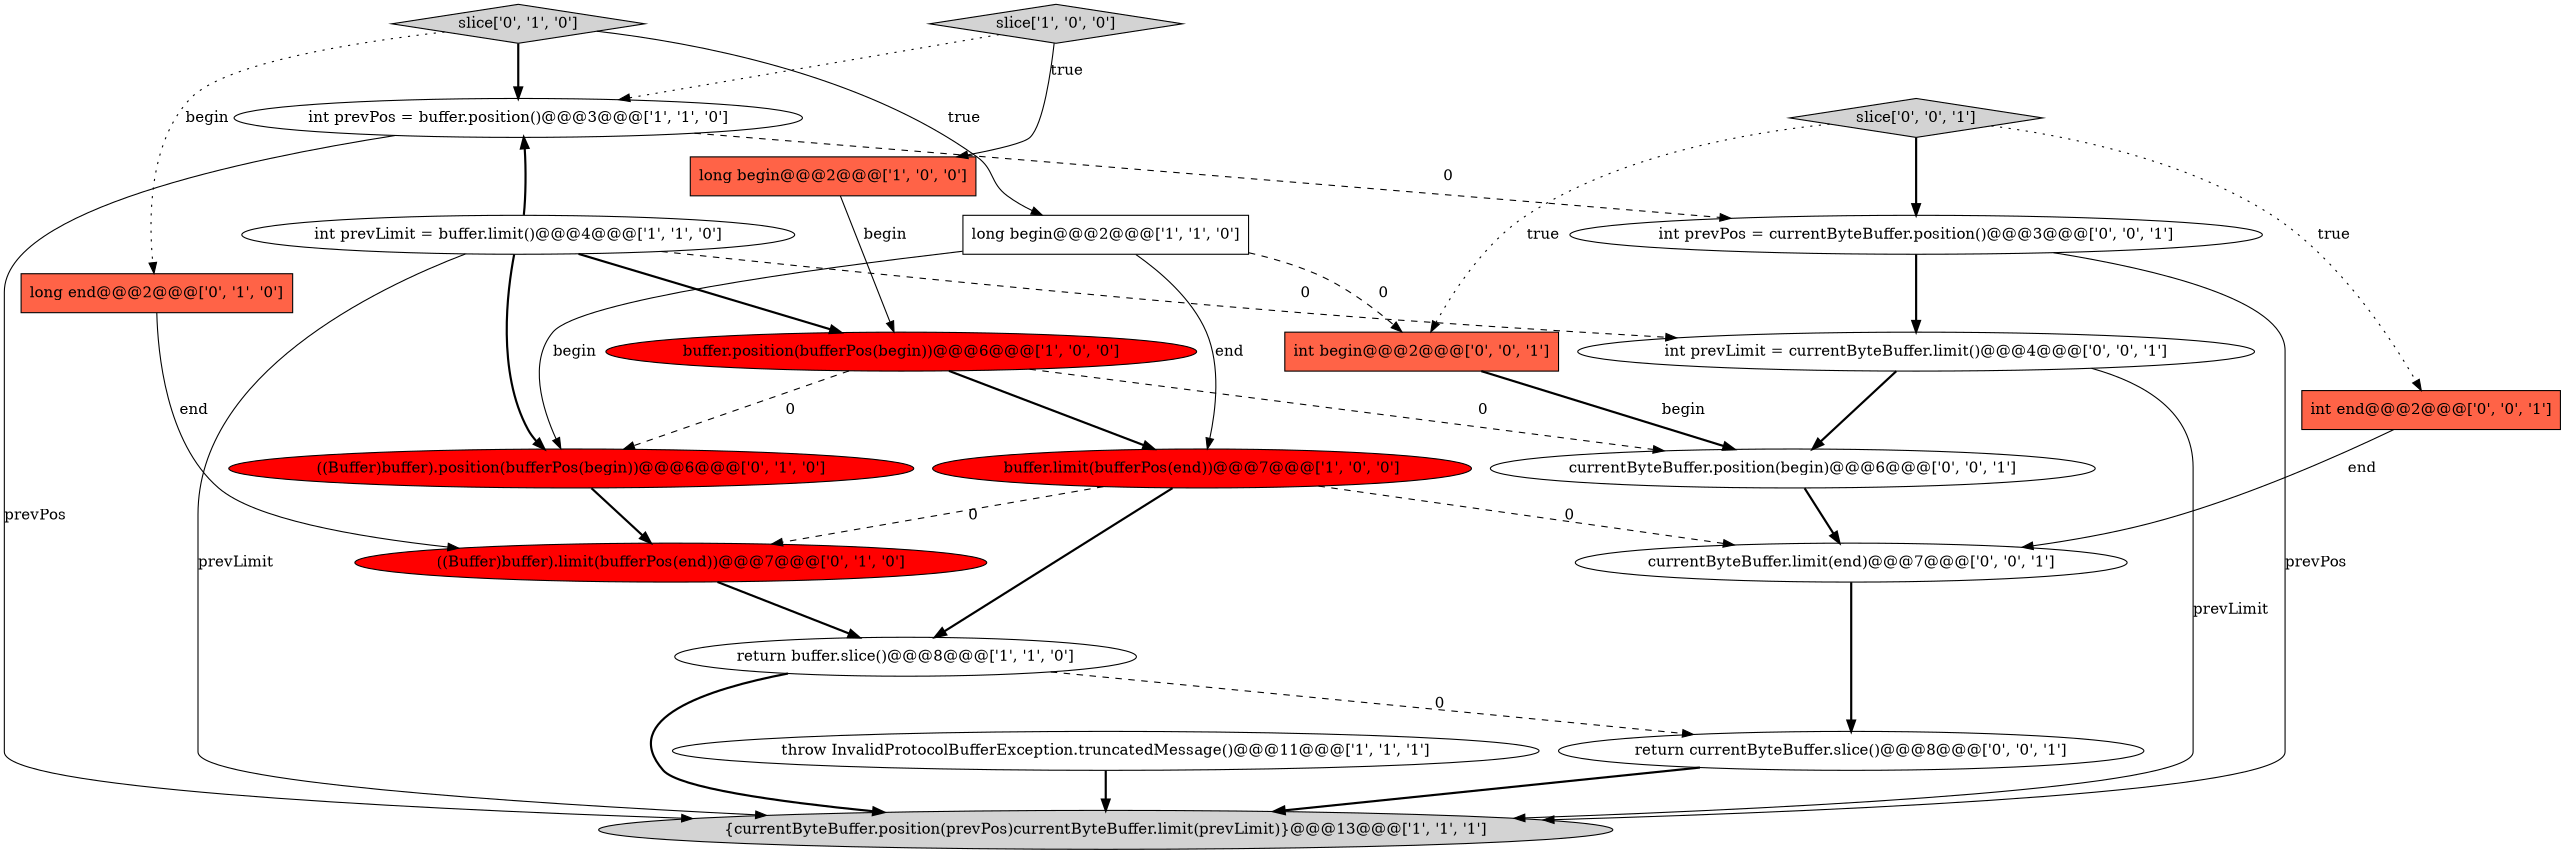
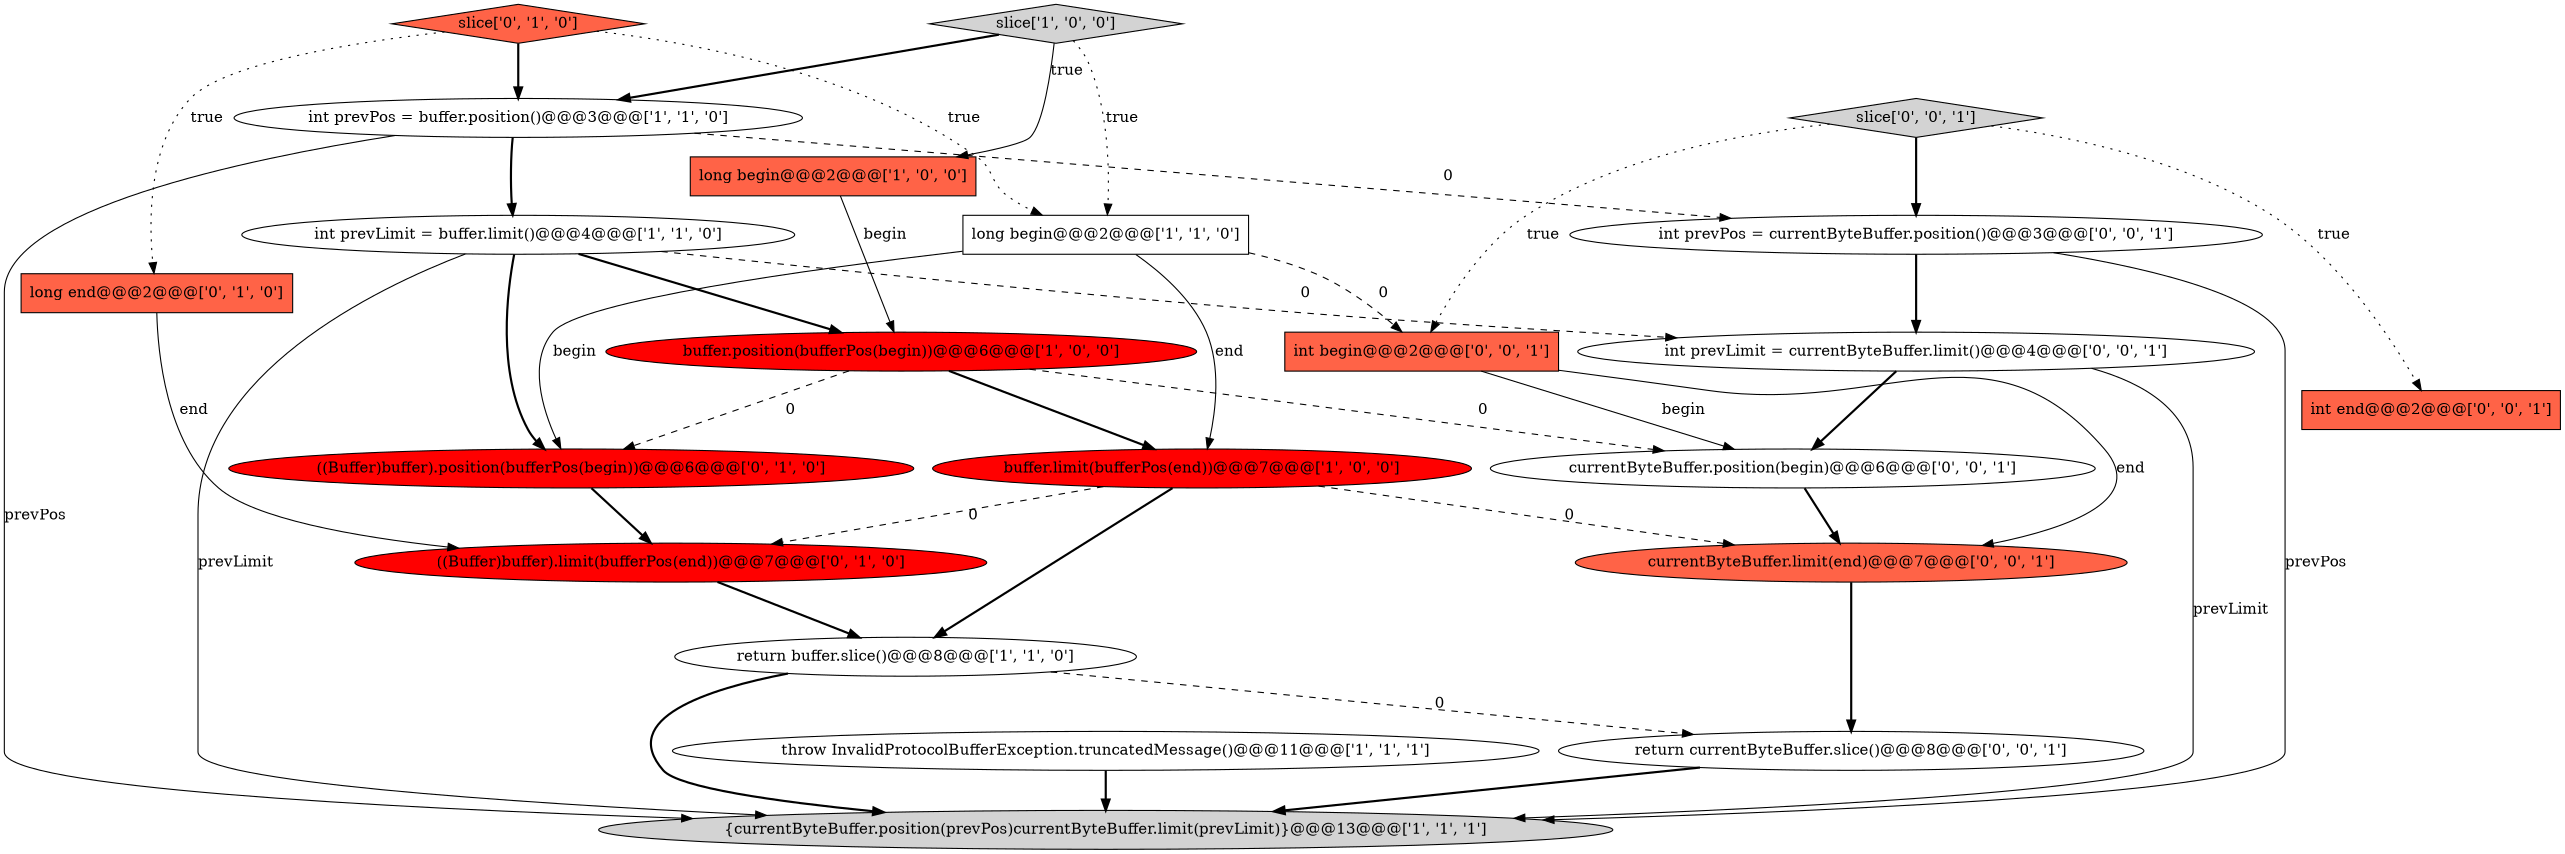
node "slice['0', '1', '0']": fillcolor lightgray -> tomato
edge "slice['1', '0', '0']" -> "int prevPos = buffer.position()@@@3@@@['1', '1', '0']": style dotted -> bold
edge "slice['0', '1', '0']" -> "long begin@@@2@@@['1', '1', '0']": style solid -> dotted
edge "slice['0', '1', '0']" -> "long end@@@2@@@['0', '1', '0']": label "begin" -> "true"
edge "slice['1', '0', '0']" -> "long begin@@@2@@@['1', '1', '0']": added, label "true"
edge "int prevLimit = buffer.limit()@@@4@@@['1', '1', '0']" -> "int prevPos = buffer.position()@@@3@@@['1', '1', '0']": reversed
edge "int begin@@@2@@@['0', '0', '1']" -> "currentByteBuffer.position(begin)@@@6@@@['0', '0', '1']": style bold -> solid
edge "int end@@@2@@@['0', '0', '1']" -> "currentByteBuffer.limit(end)@@@7@@@['0', '0', '1']": now "int begin@@@2@@@['0', '0', '1']" -> "currentByteBuffer.limit(end)@@@7@@@['0', '0', '1']"
node "currentByteBuffer.limit(end)@@@7@@@['0', '0', '1']": fillcolor white -> tomato
